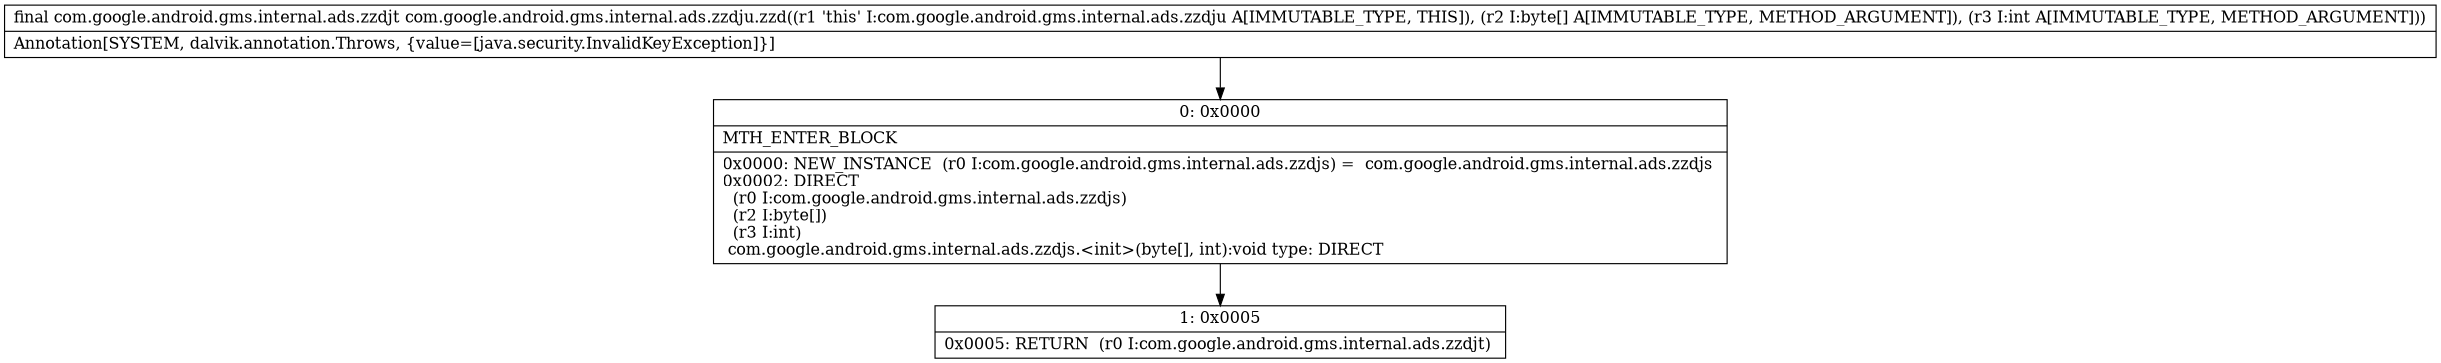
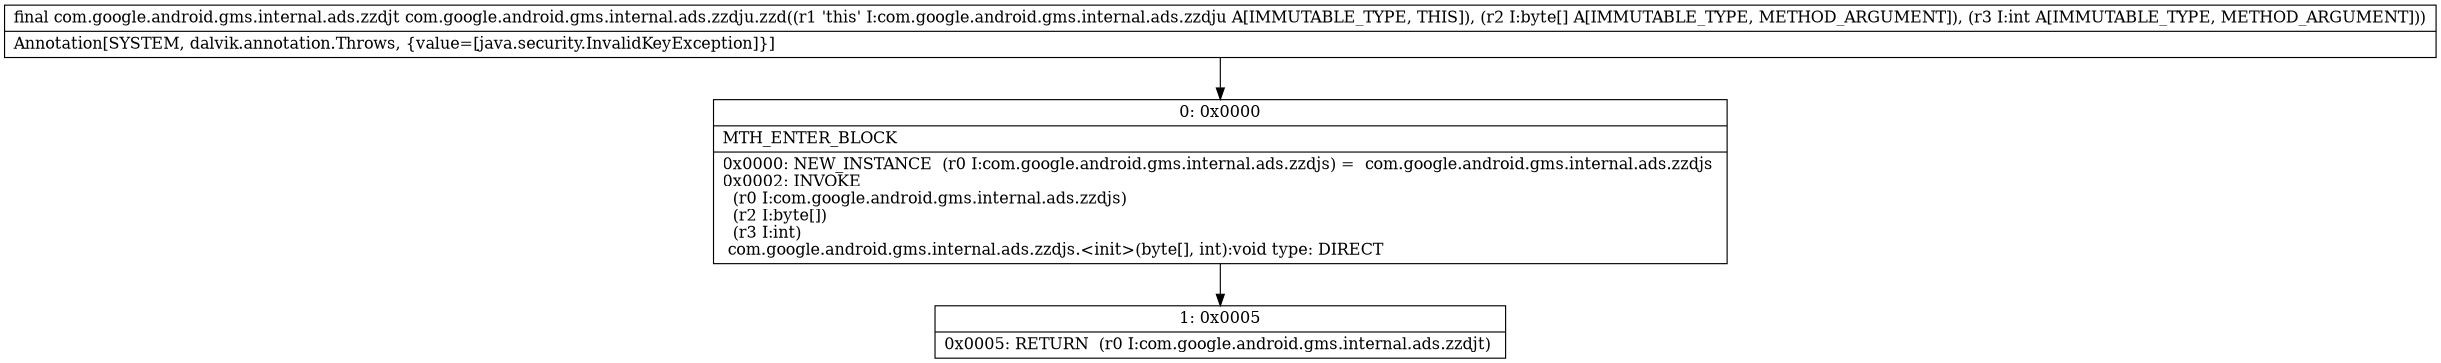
node "0: 0x0000": text "0x0002: DIRECT" -> "0x0002: INVOKE"
